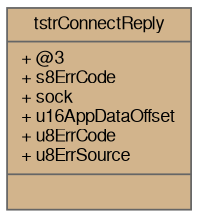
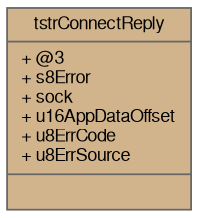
node "tstrConnectReply": text "+ s8ErrCode" -> "+ s8Error"
